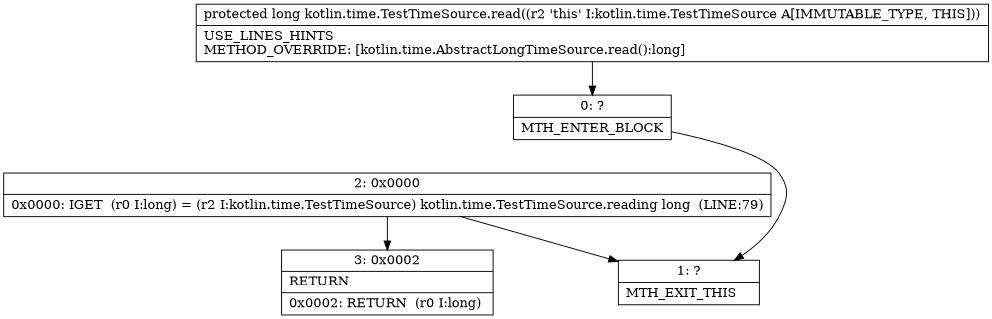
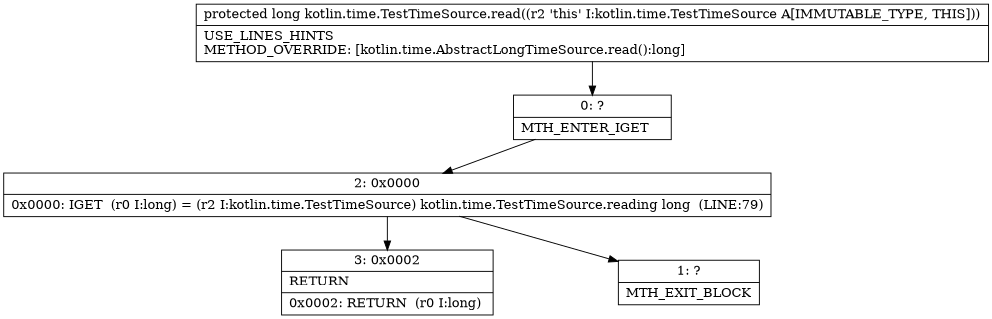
node "0: ?": text "MTH_ENTER_BLOCK" -> "MTH_ENTER_IGET"
edge "0: ?" -> "1: ?": now "0: ?" -> "2: 0x0000"
node "1: ?": text "MTH_EXIT_THIS" -> "MTH_EXIT_BLOCK"
